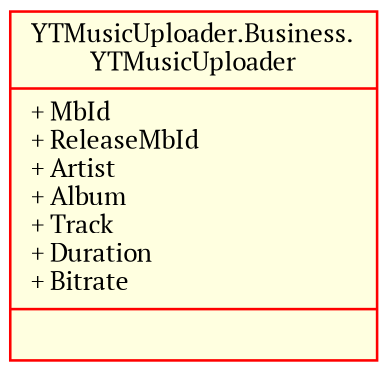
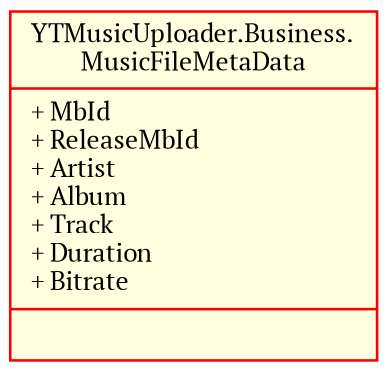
node "YTMusicUploader.Business.": text "YTMusicUploader" -> "MusicFileMetaData"
